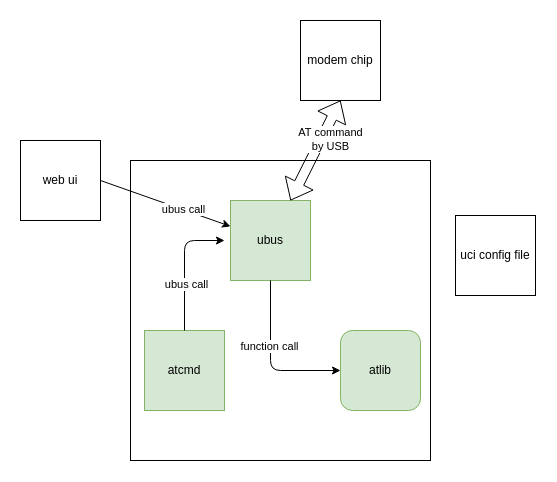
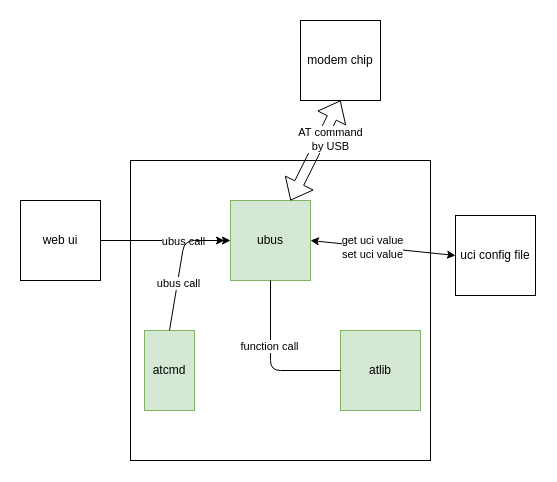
node "web ui": moved (61, 181) -> (61, 241)
edge "ubus" -- "uci config file": added, label "get uci value set uci value"
node "atcmd": size 80x80 -> 50x80
edge "ubus" -> "atlib": arrowhead classic -> none
node "atlib": shape rounded rectangle -> rectangle
